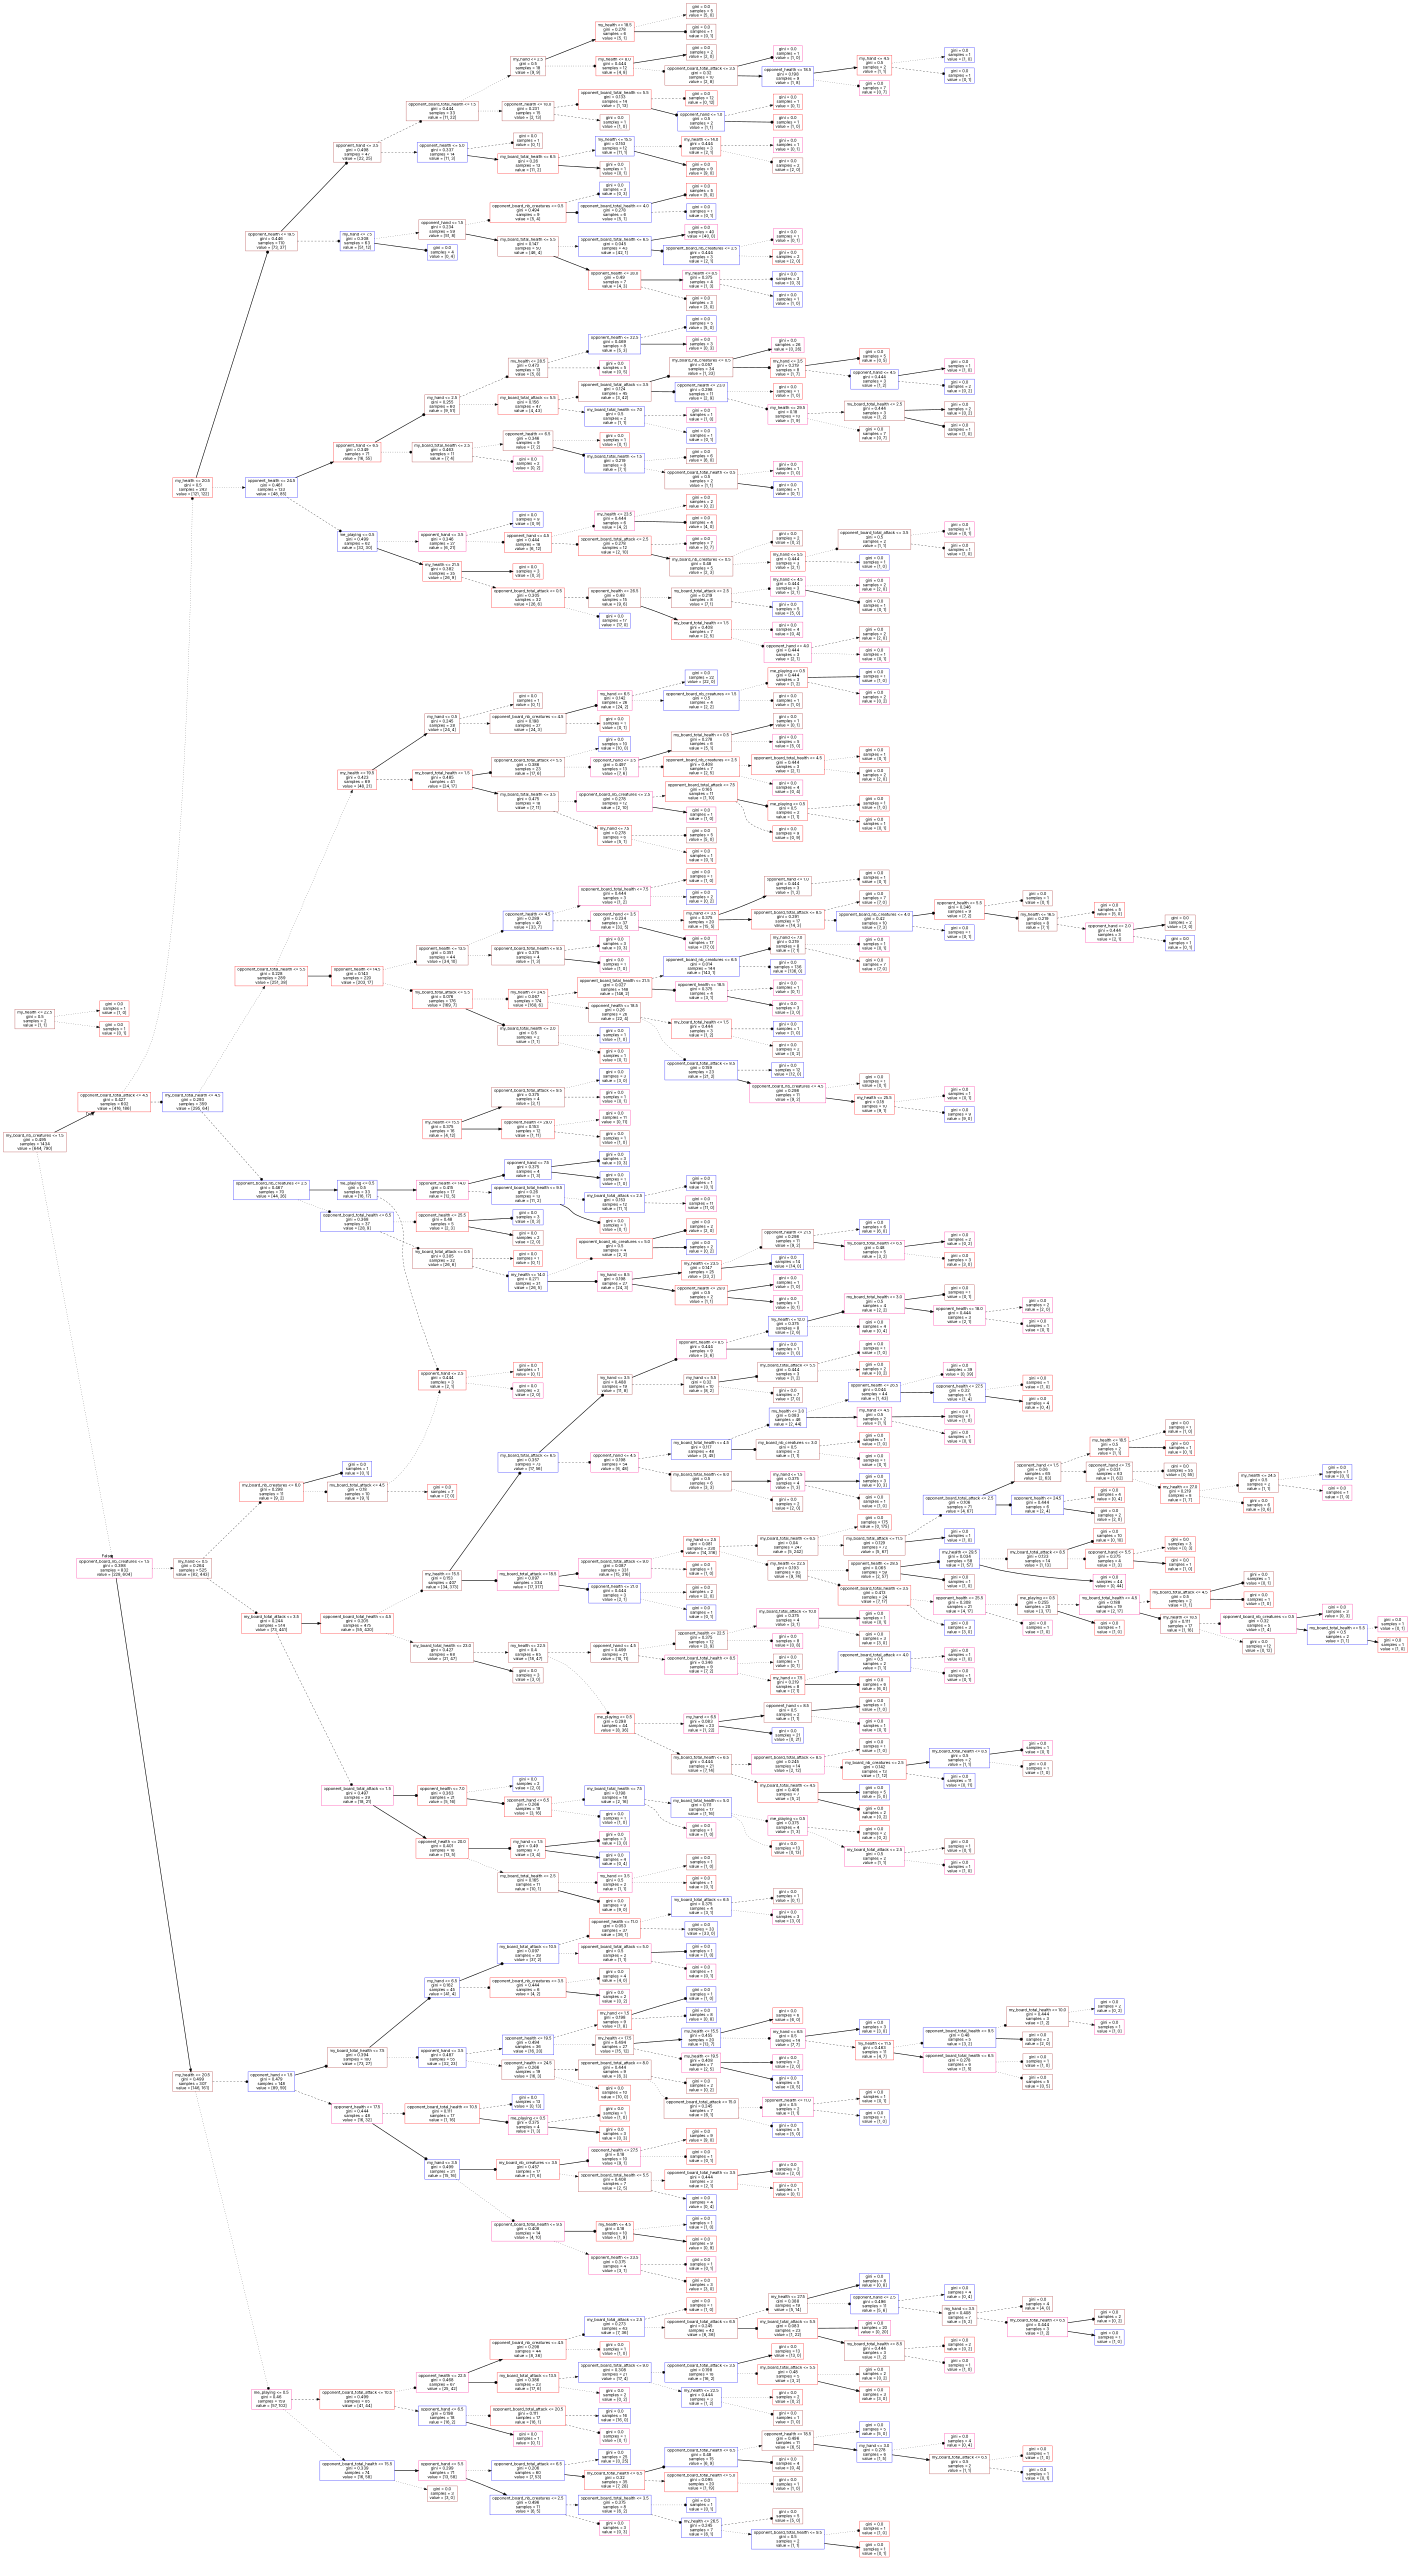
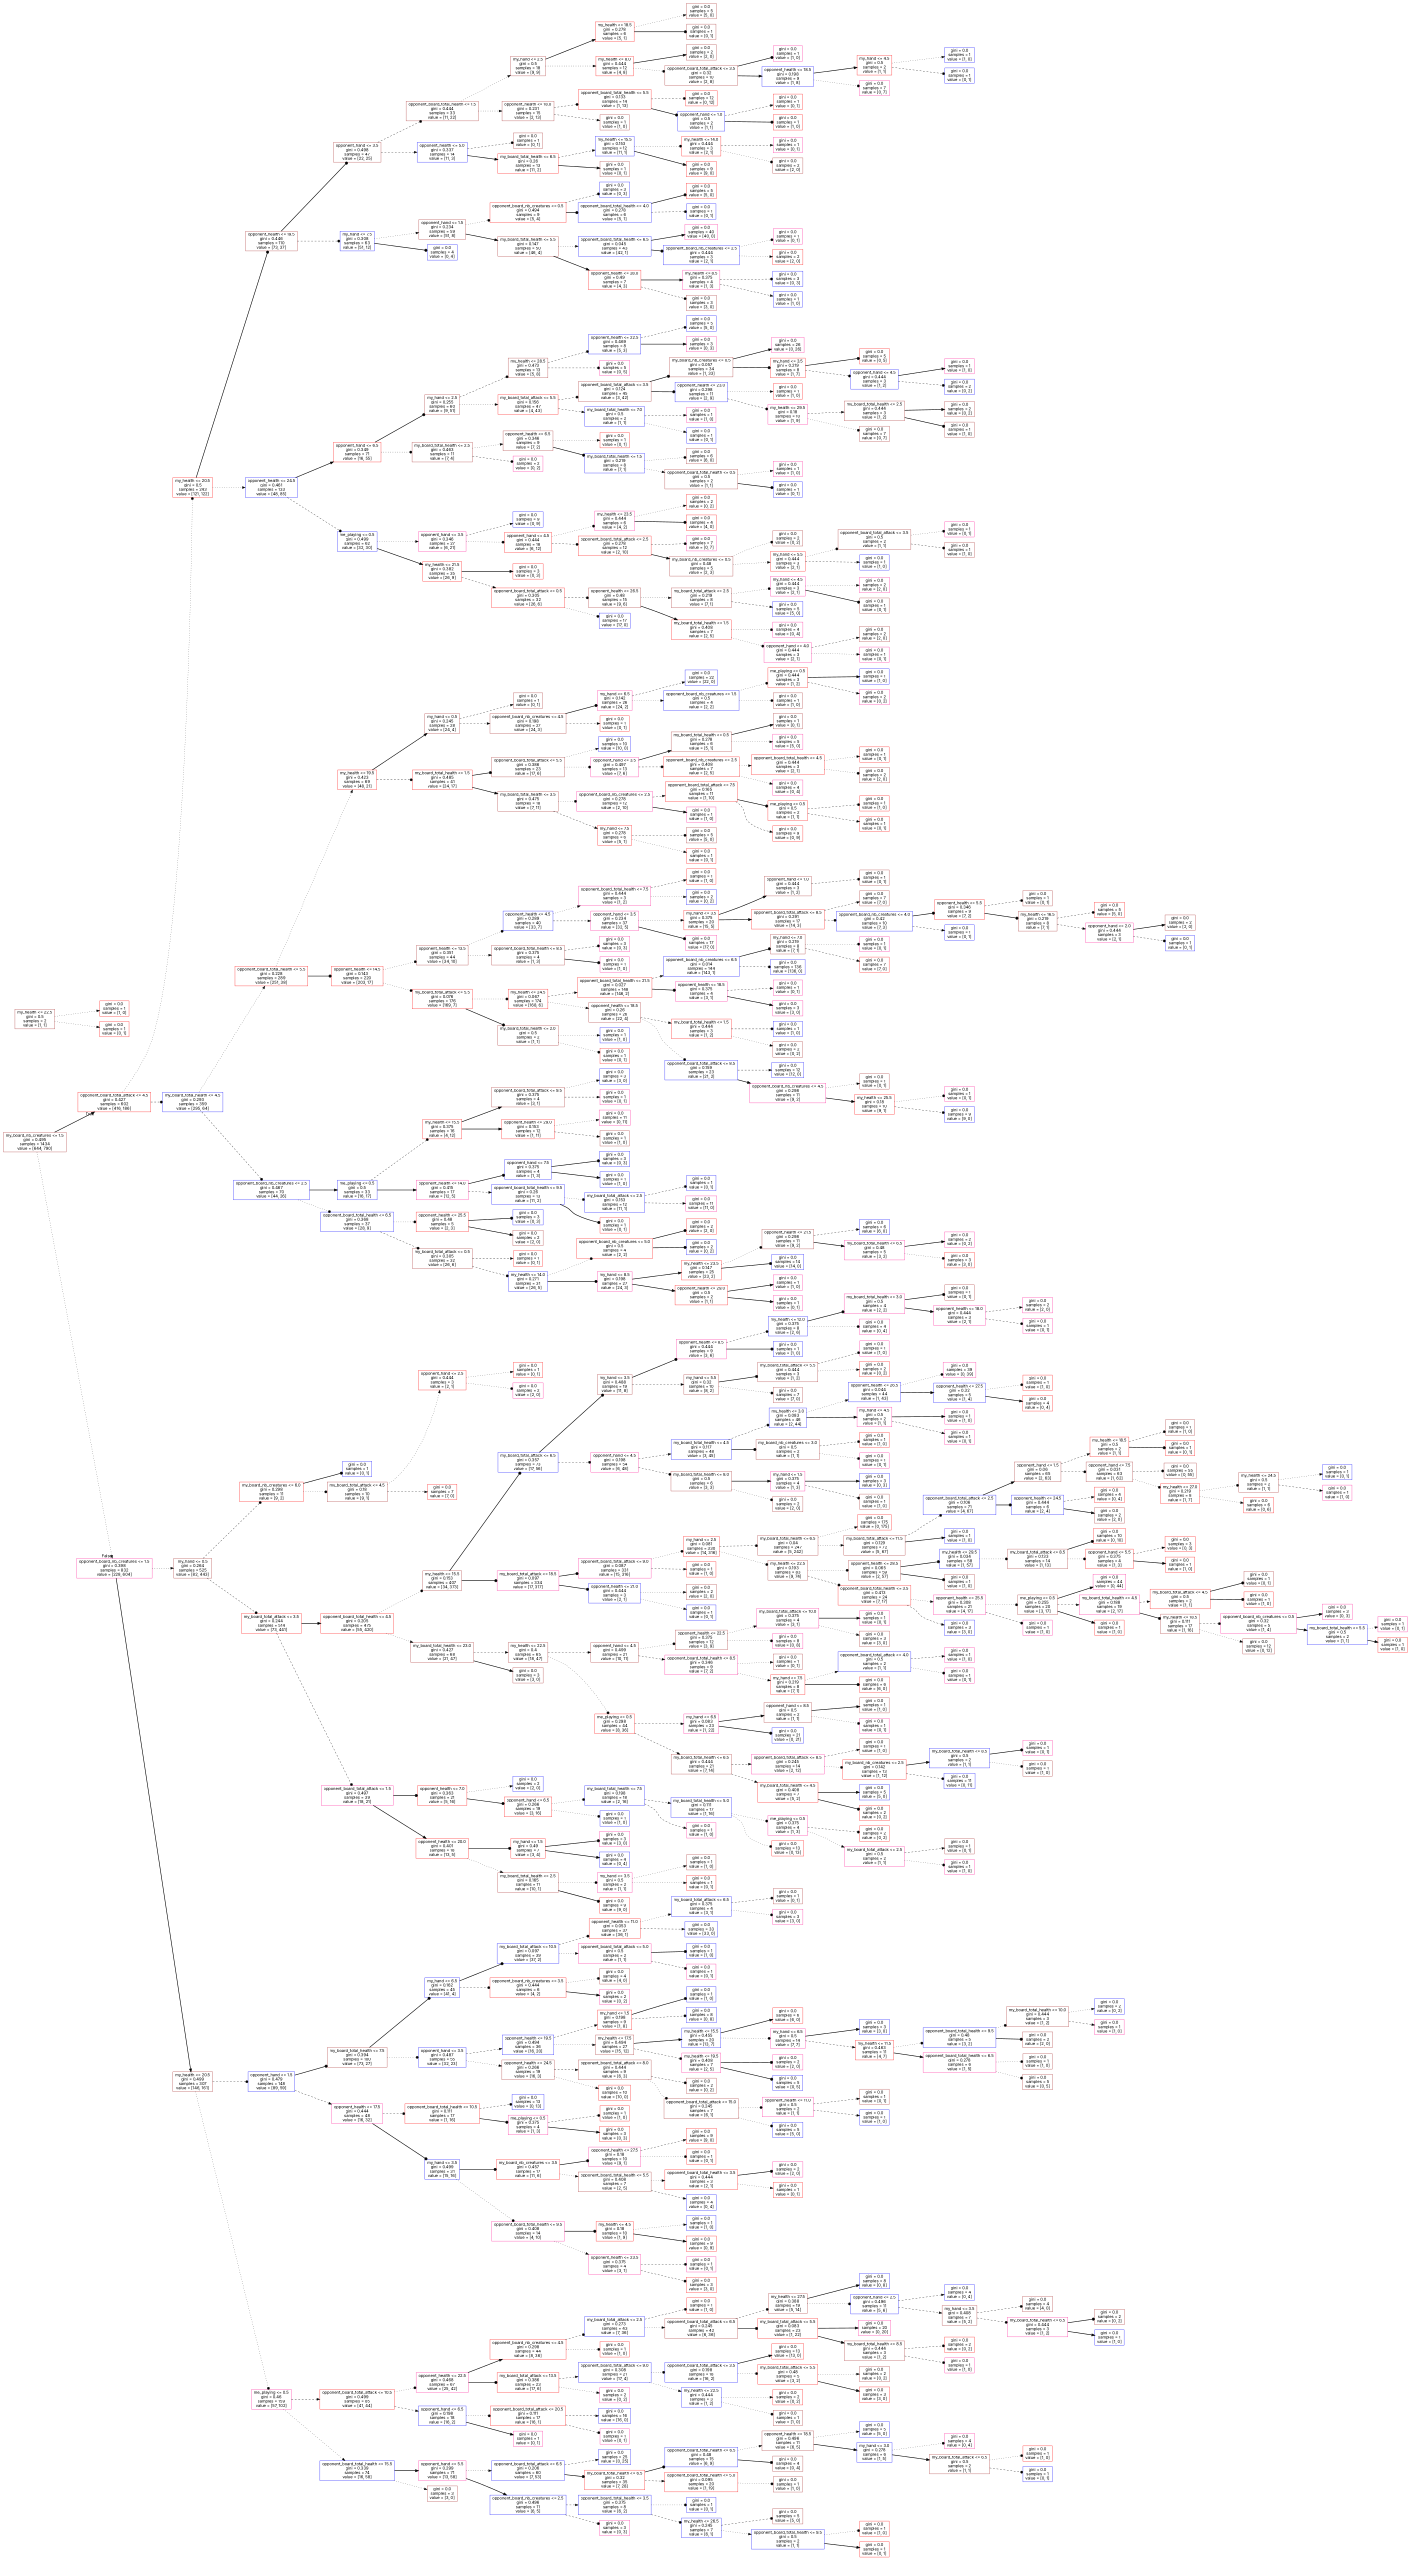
edge "my_hand <= 2.5 gini = 0.5 samples = 18 value = [9, 9]" -> "my_health <= 8.0 gini = 0.444 samples = 12 value = [4, 8]": arrowhead dot -> normal
edge "me_playing <= 0.5 gini = 0.5 samples = 33 value = [16, 17]" -> "opponent_hand <= 2.5 gini = 0.444 samples = 3 value = [2, 1]": now "me_playing <= 0.5 gini = 0.5 samples = 33 value = [16, 17]" -> "my_health <= 15.5 gini = 0.375 samples = 16 value = [4, 12]"
edge "my_health <= 27.0 gini = 0.219 samples = 8 value = [1, 7]" -> "gini = 0.0 samples = 6 value = [0, 6]": arrowhead dot -> normal
edge "my_health <= 29.5 gini = 0.034 samples = 58 value = [1, 57]" -> "gini = 0.0 samples = 44 value = [0, 44]": now "me_playing <= 0.5 gini = 0.255 samples = 20 value = [3, 17]" -> "gini = 0.0 samples = 44 value = [0, 44]"
